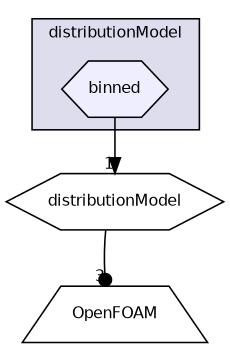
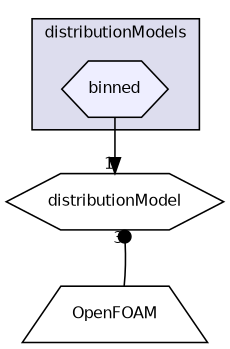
cluster "distributionModel": label "distributionModel" -> "distributionModels"
edge "distributionModel" -> "OpenFOAM": reversed
